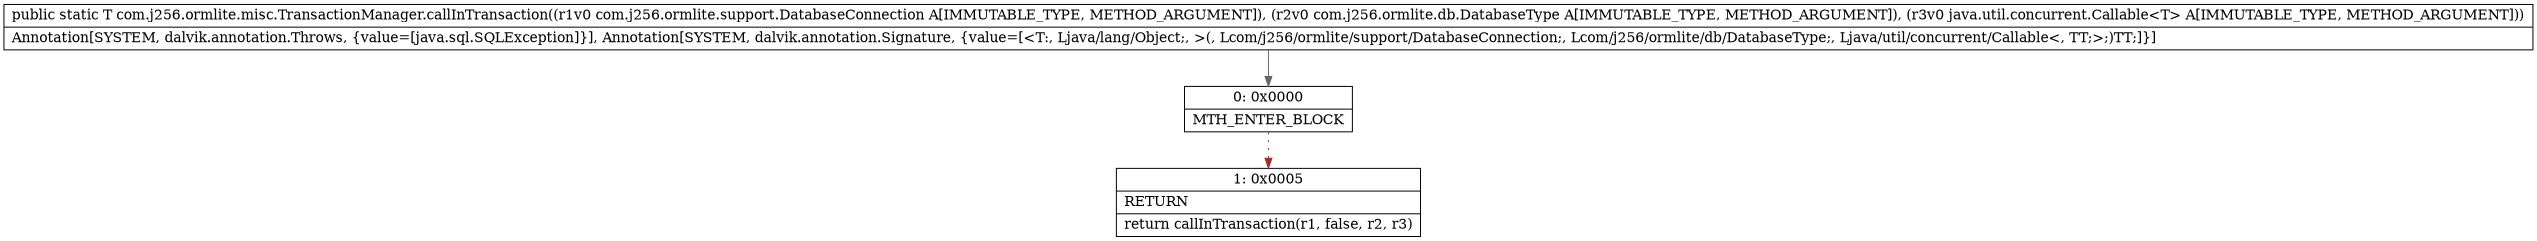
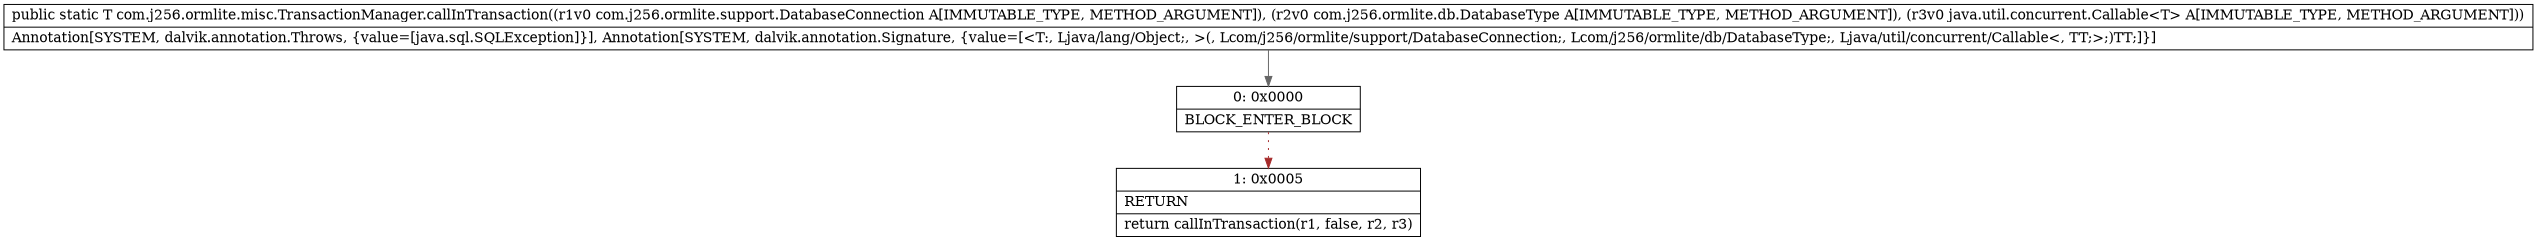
node "0: 0x0000": text "MTH_ENTER_BLOCK" -> "BLOCK_ENTER_BLOCK"
